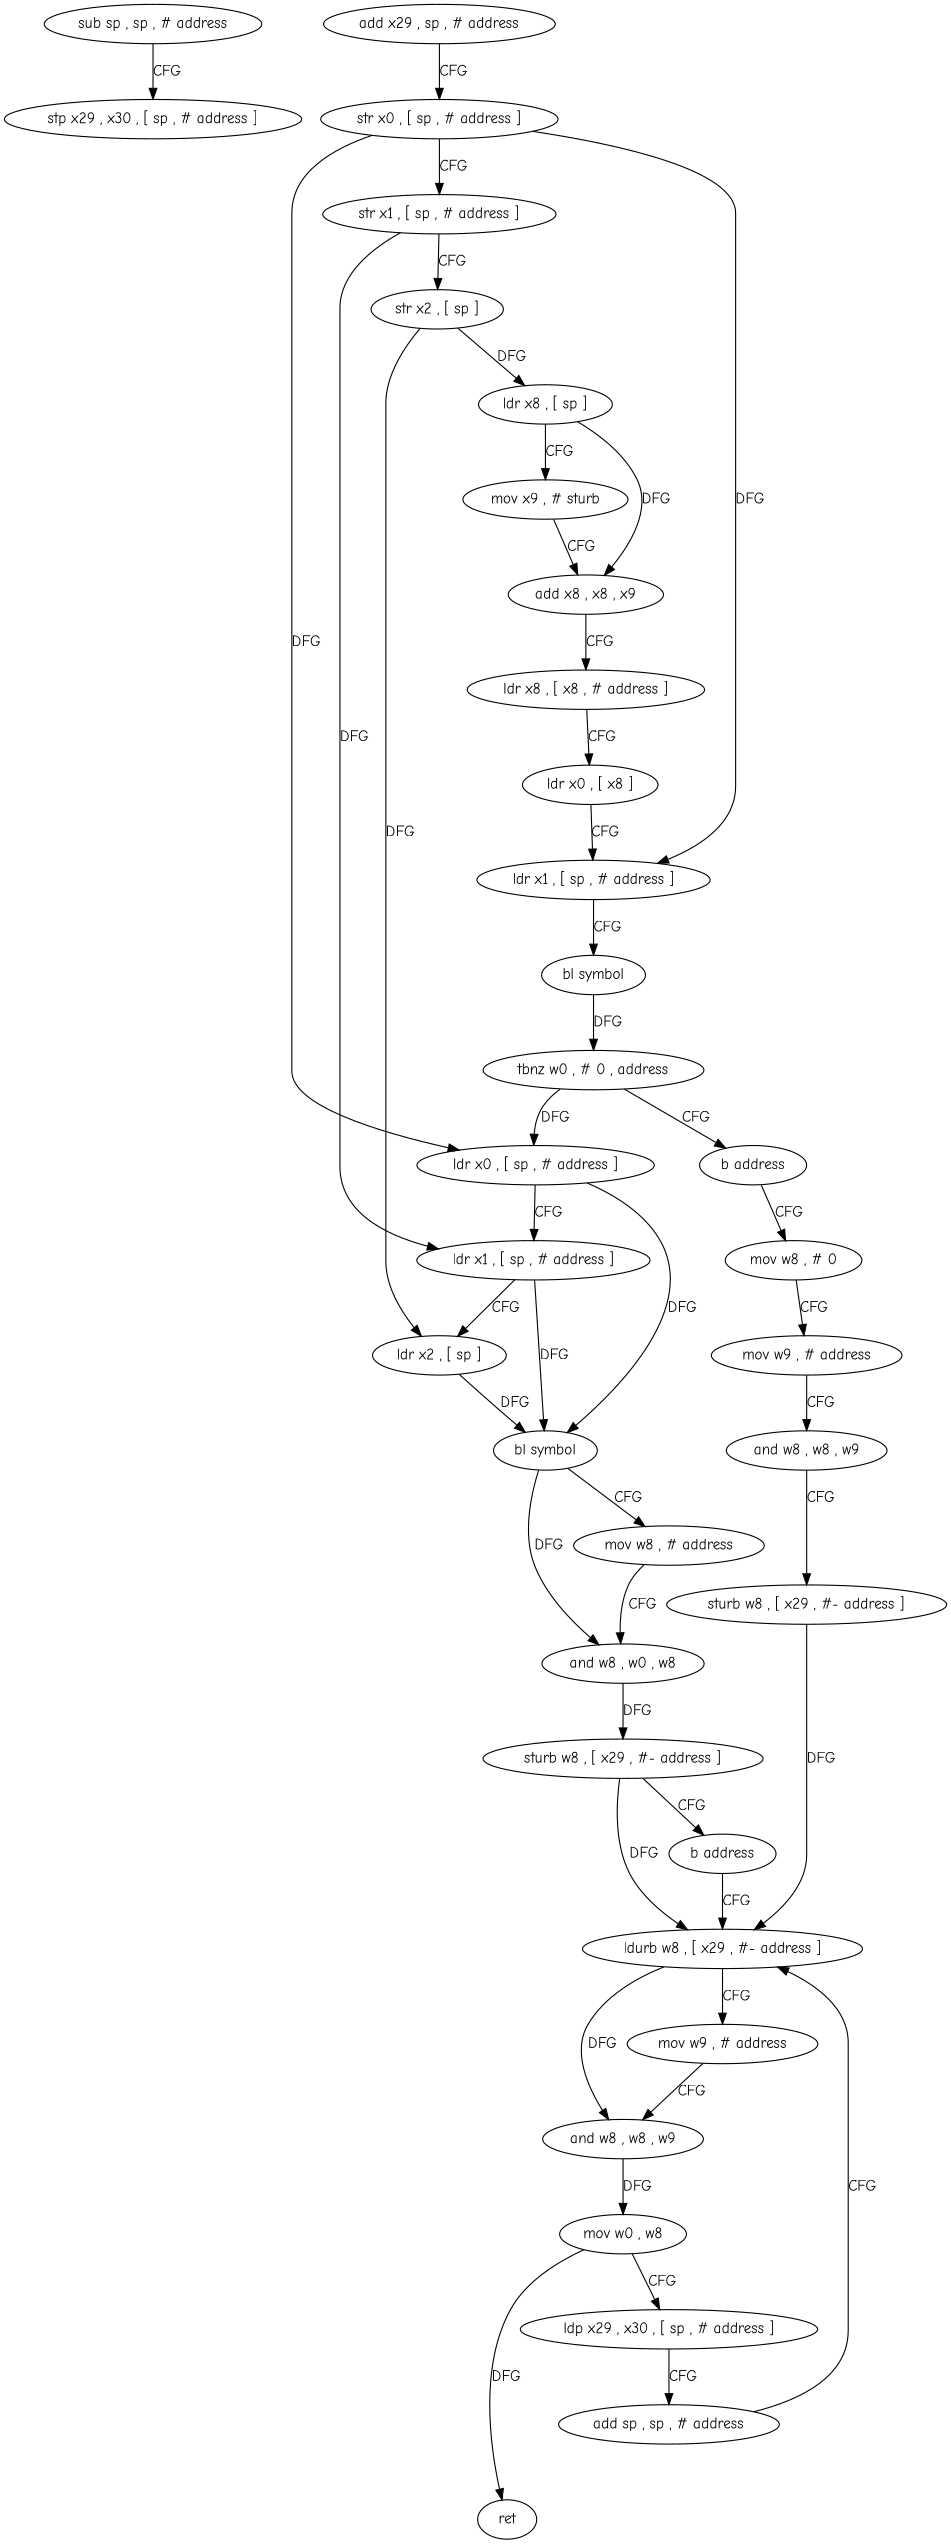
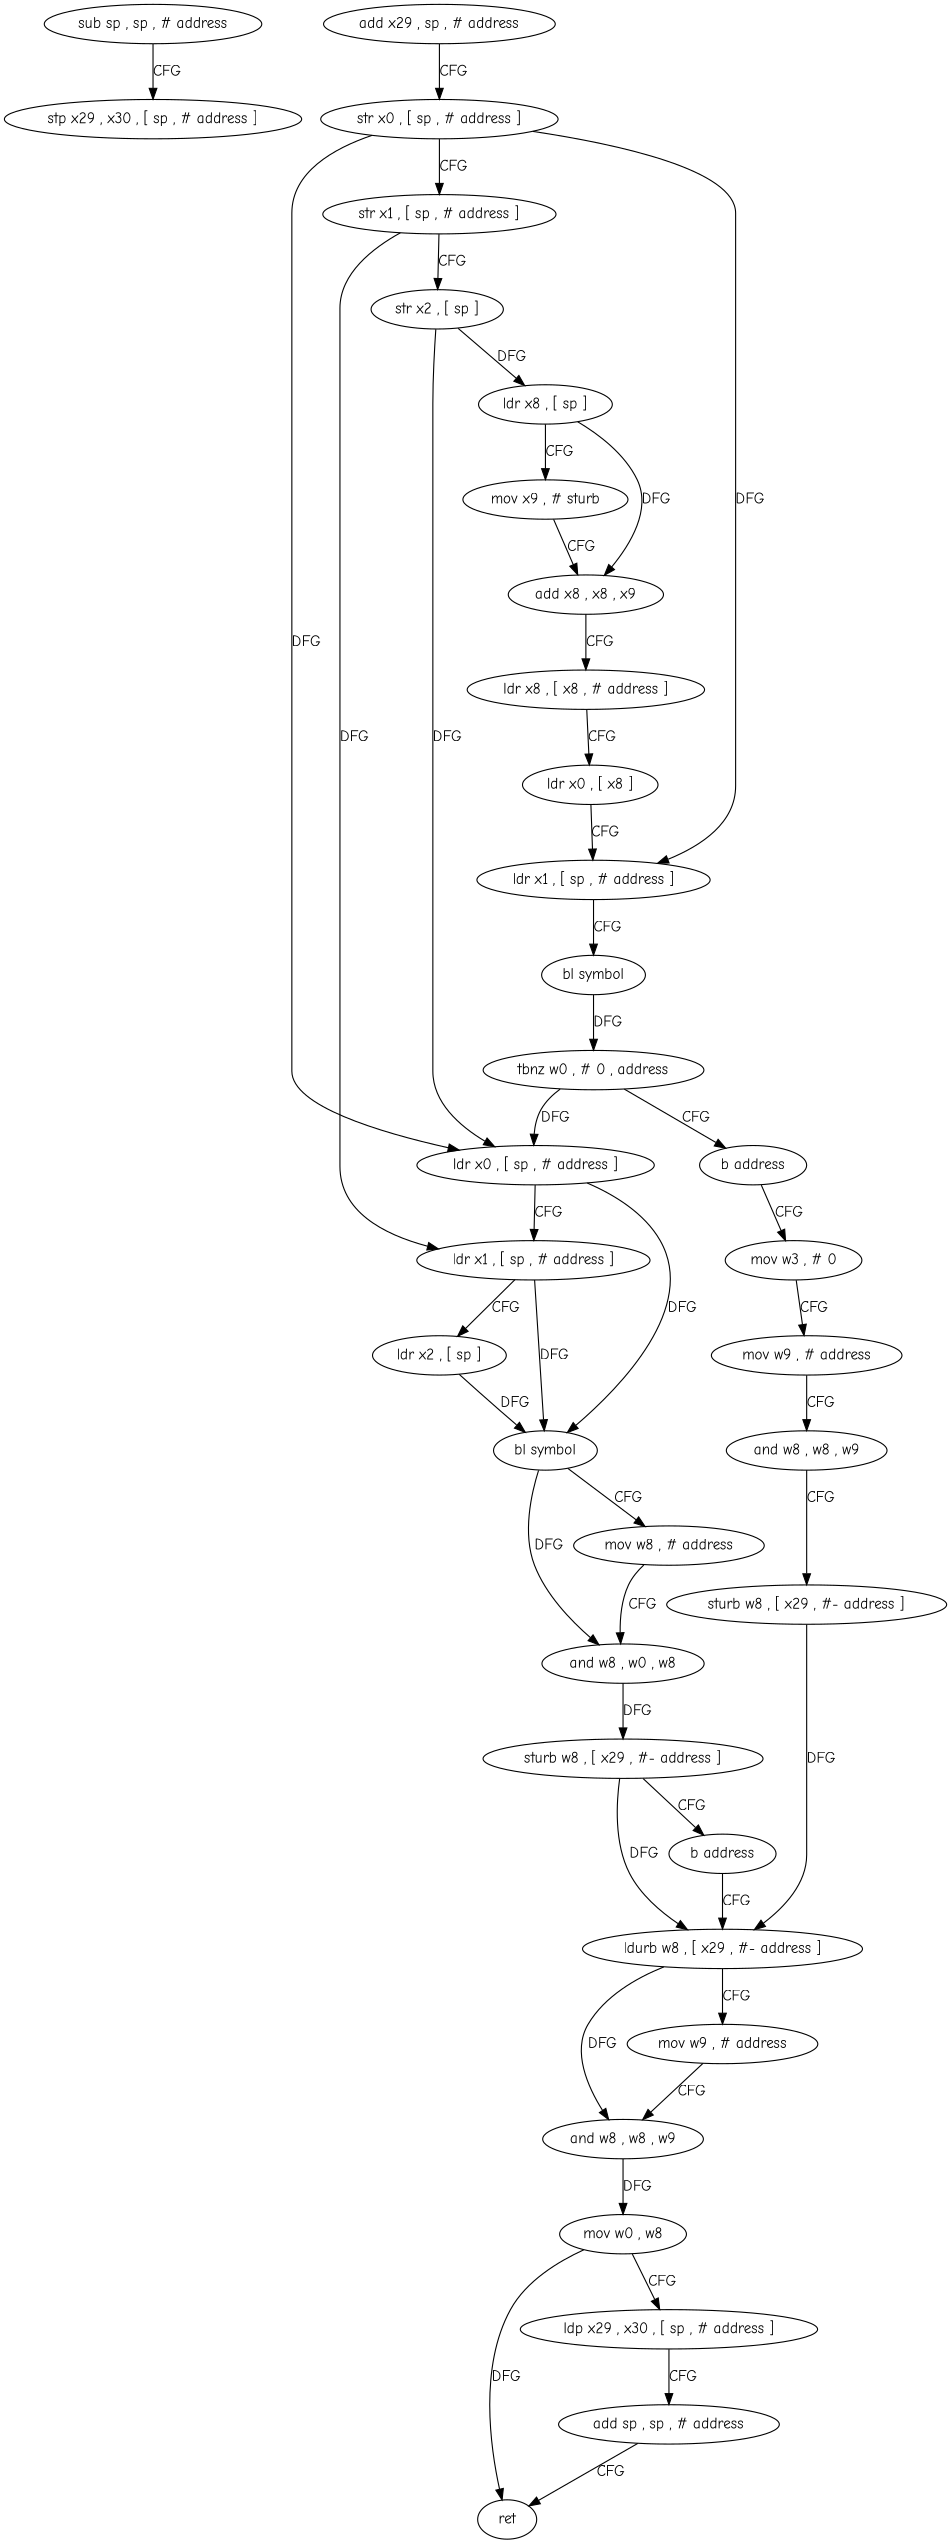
edge "str x2 , [ sp ]" -> "ldr x2 , [ sp ]": now "str x2 , [ sp ]" -> "ldr x0 , [ sp , # address ]"
node "mov w8 , # 0": label "mov w8 , # 0" -> "mov w3 , # 0"
edge "add sp , sp , # address" -> "ldurb w8 , [ x29 , #- address ]": now "add sp , sp , # address" -> "ret"
